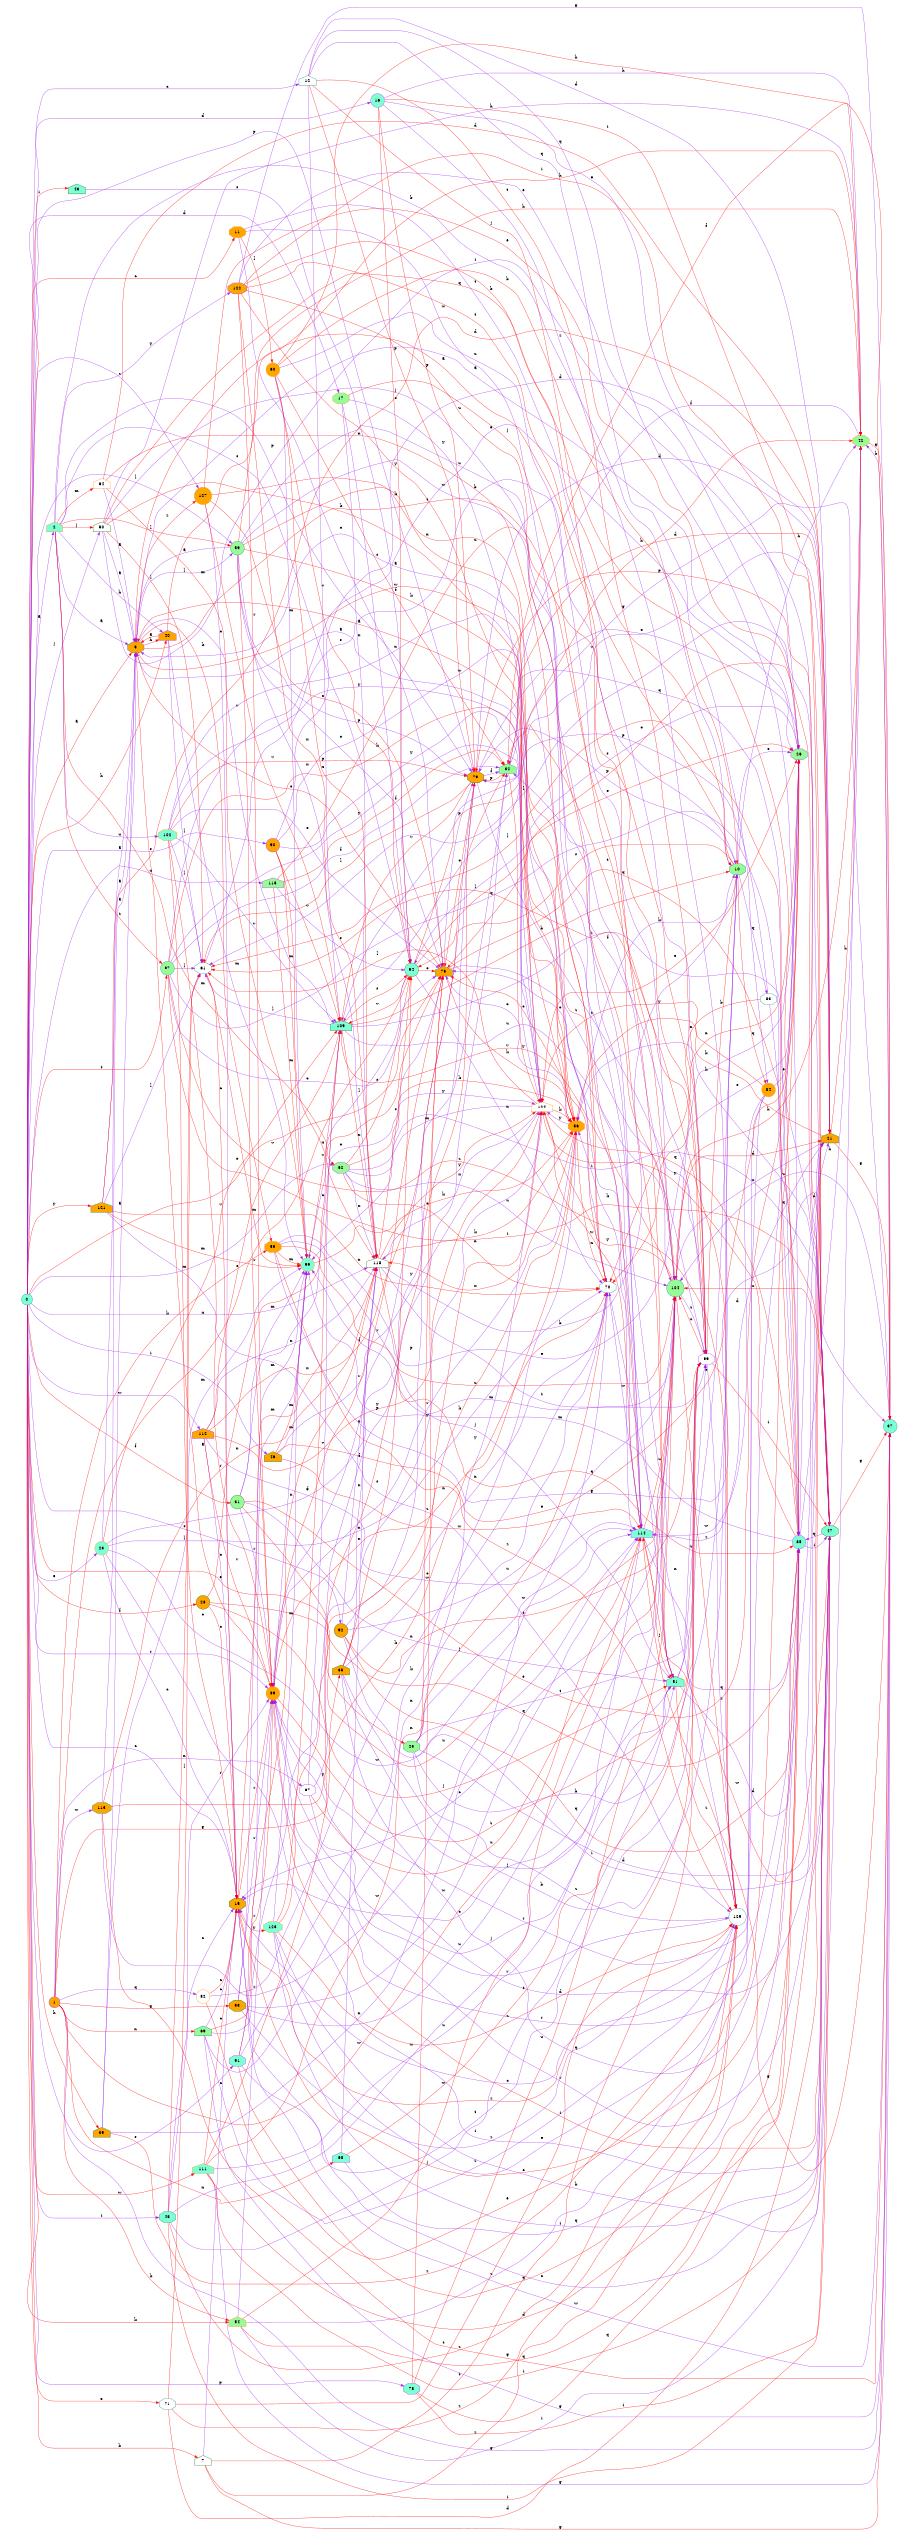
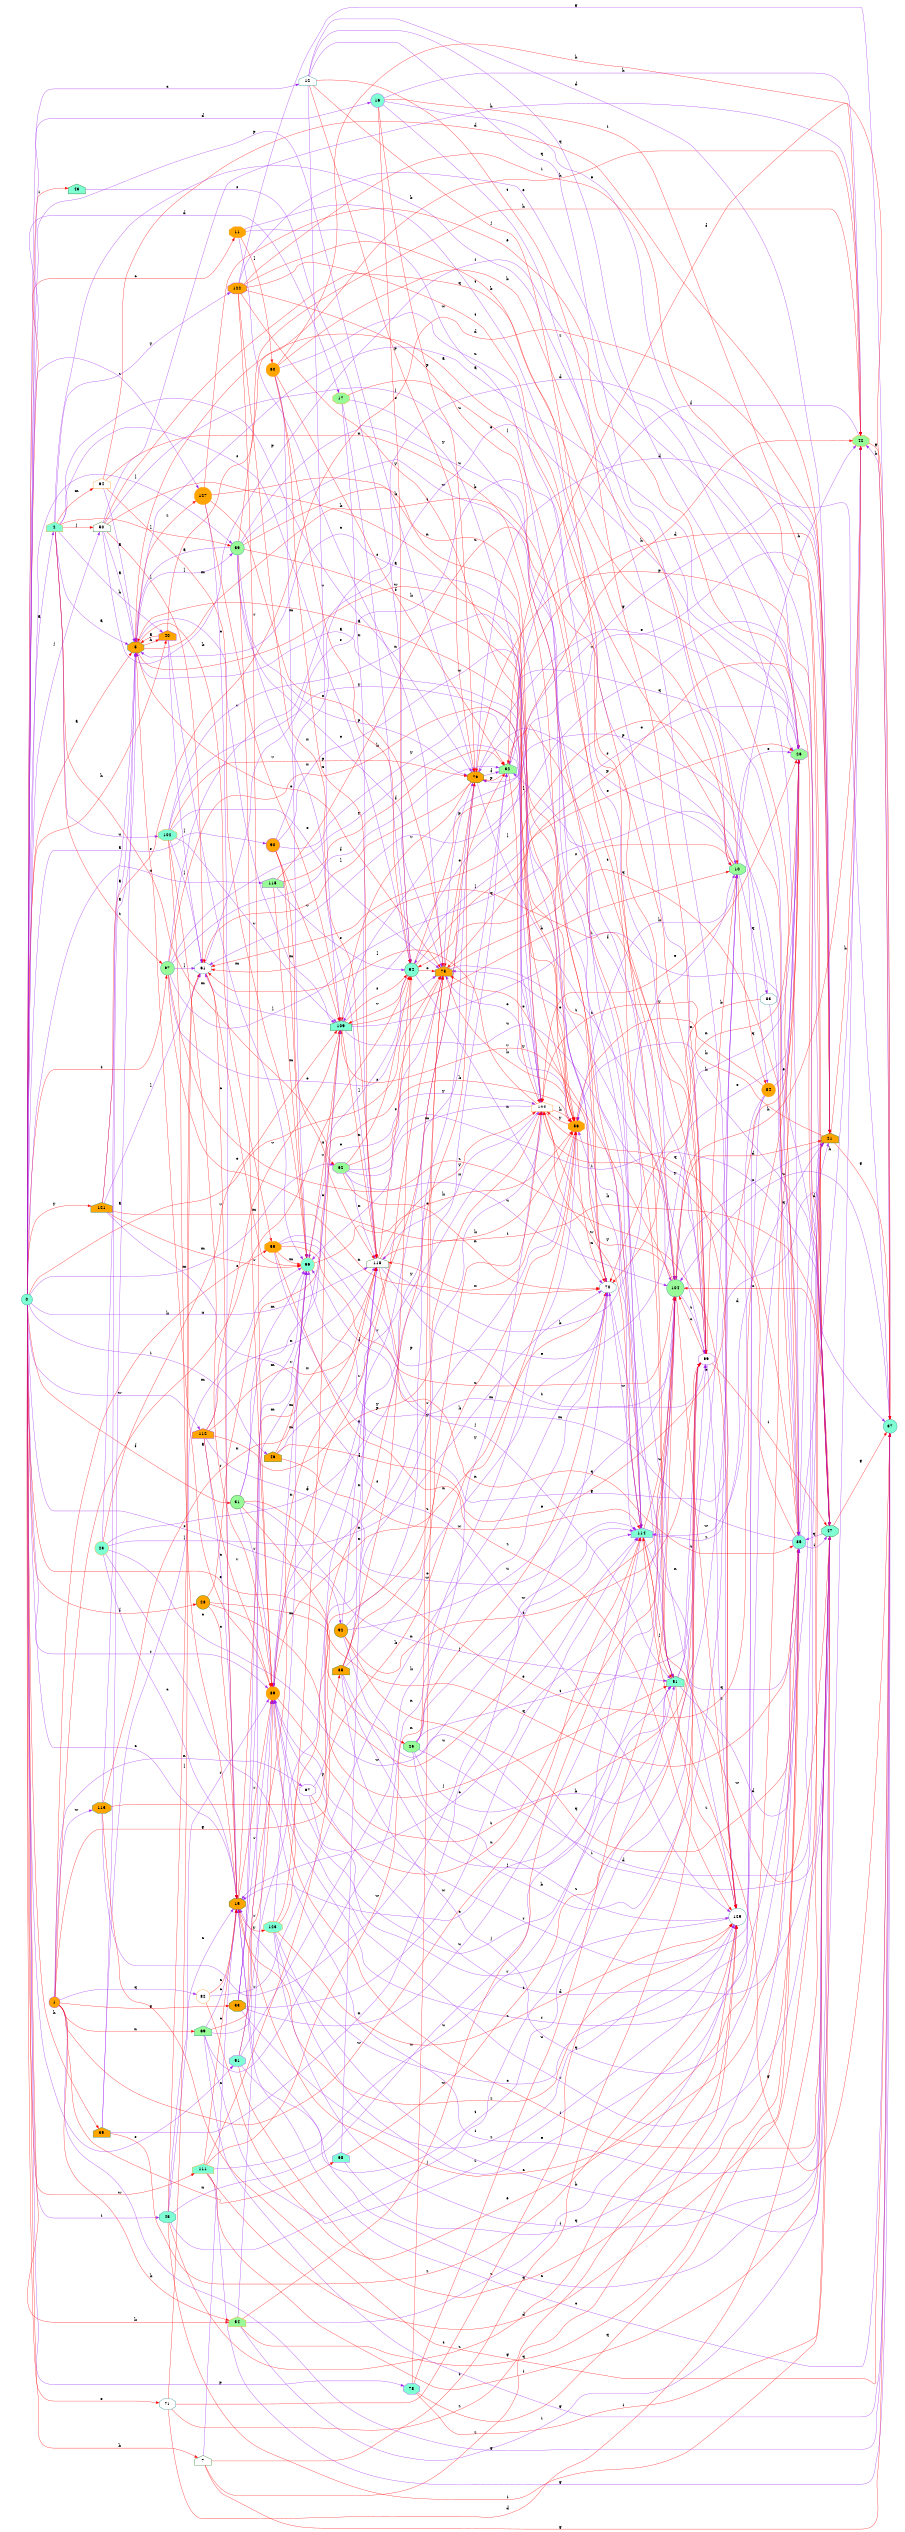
edge "56" -> "124": color purple -> red
edge "67" -> "109": now "33" -> "109"
edge "0" -> "23": removed, label "e"
edge "37" -> "15": label "w" -> "c"
